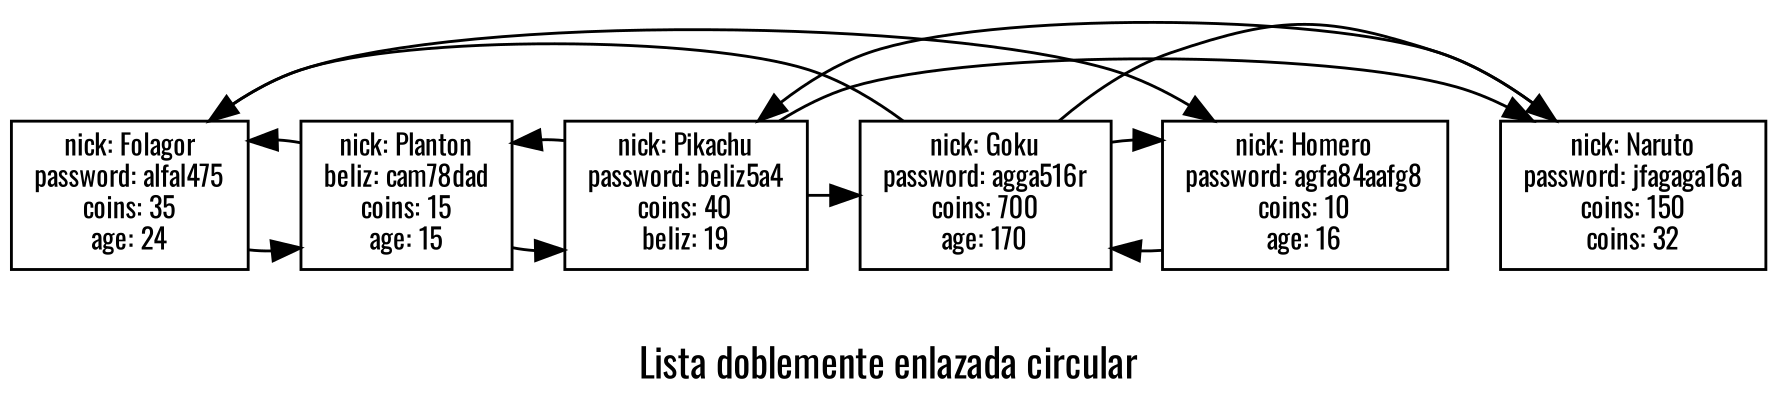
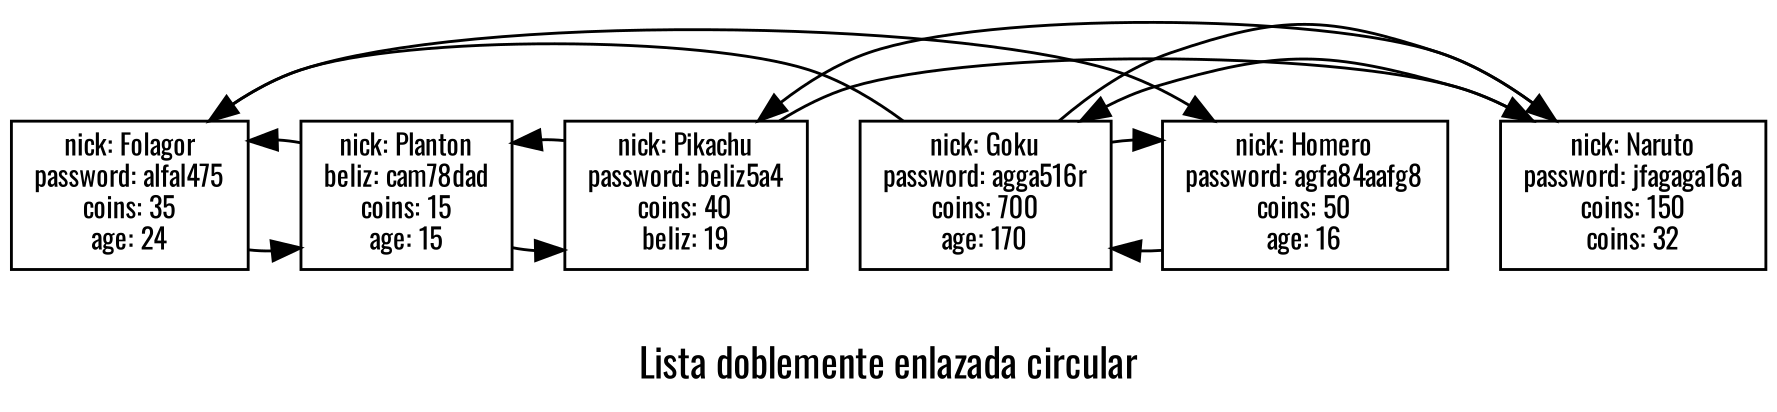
edge "nick: Pikachu password: beliz5a4 coins: 40 beliz: 19" -> "nick: Goku password: agga516r coins: 700 age: 170": now "nick: Naruto password: jfagaga16a coins: 150 coins: 32" -> "nick: Goku password: agga516r coins: 700 age: 170"
node "nick: Homero password: agfa84aafg8 coins: 10 age: 16": label "nick: Homero password: agfa84aafg8 coins: 10 age: 16" -> "nick: Homero password: agfa84aafg8 coins: 50 age: 16"
